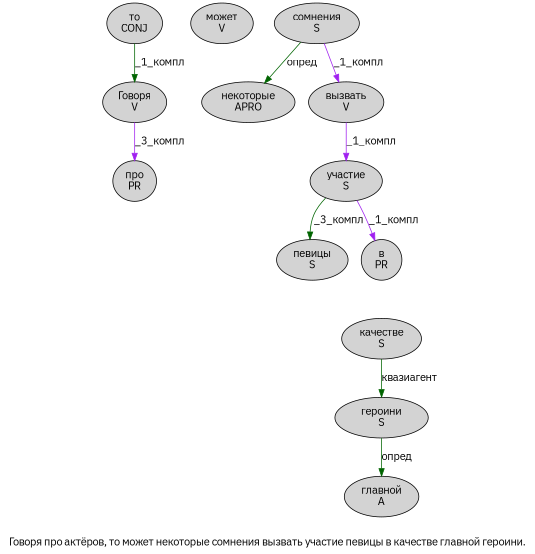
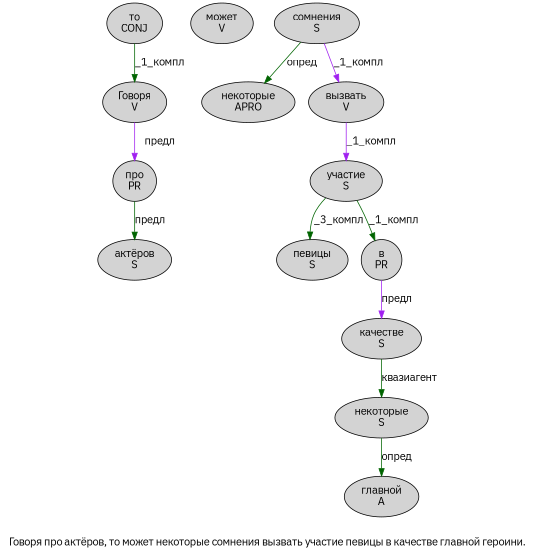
edge "Говоря V" -> "про PR": label "_3_компл" -> "предл"
edge "участие S" -> "в PR": color purple -> darkgreen
node "актёров S": added
edge "в PR" -> "качестве S": added, label "предл"
node "героини S": label "героини S" -> "некоторые S"
